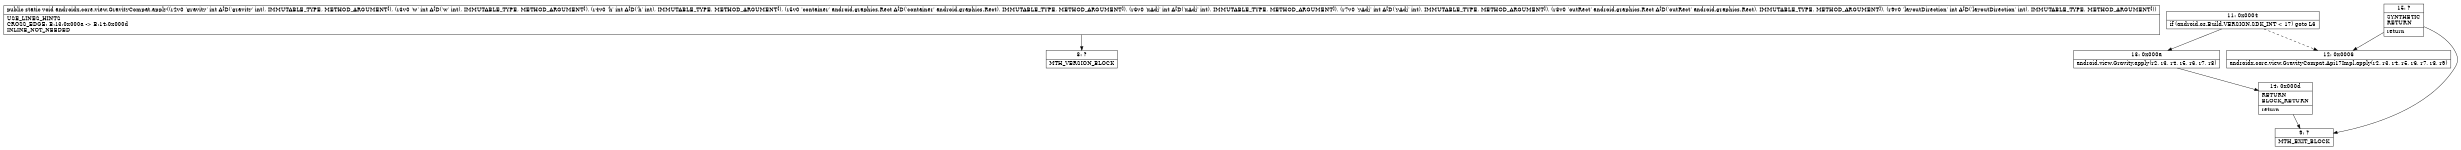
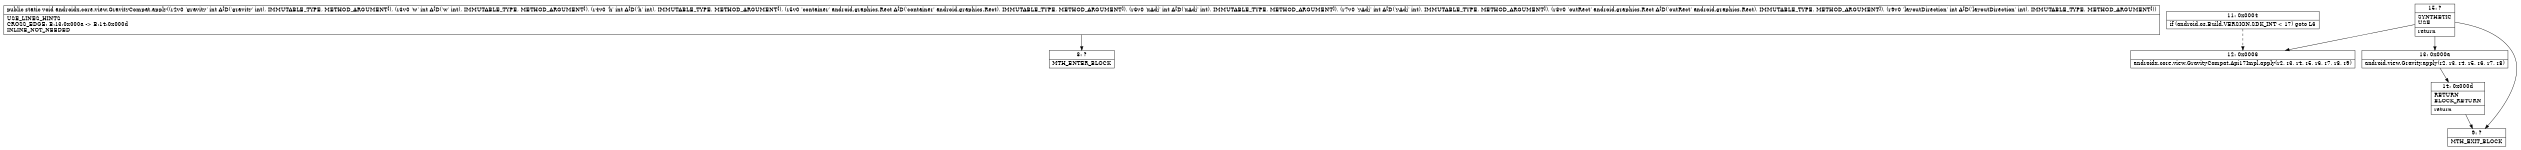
node "15: ?": text "RETURN" -> "USE"
edge "11: 0x0004" -> "13: 0x000a": now "15: ?" -> "13: 0x000a"
node "8: ?": text "MTH_VERSION_BLOCK" -> "MTH_ENTER_BLOCK"
